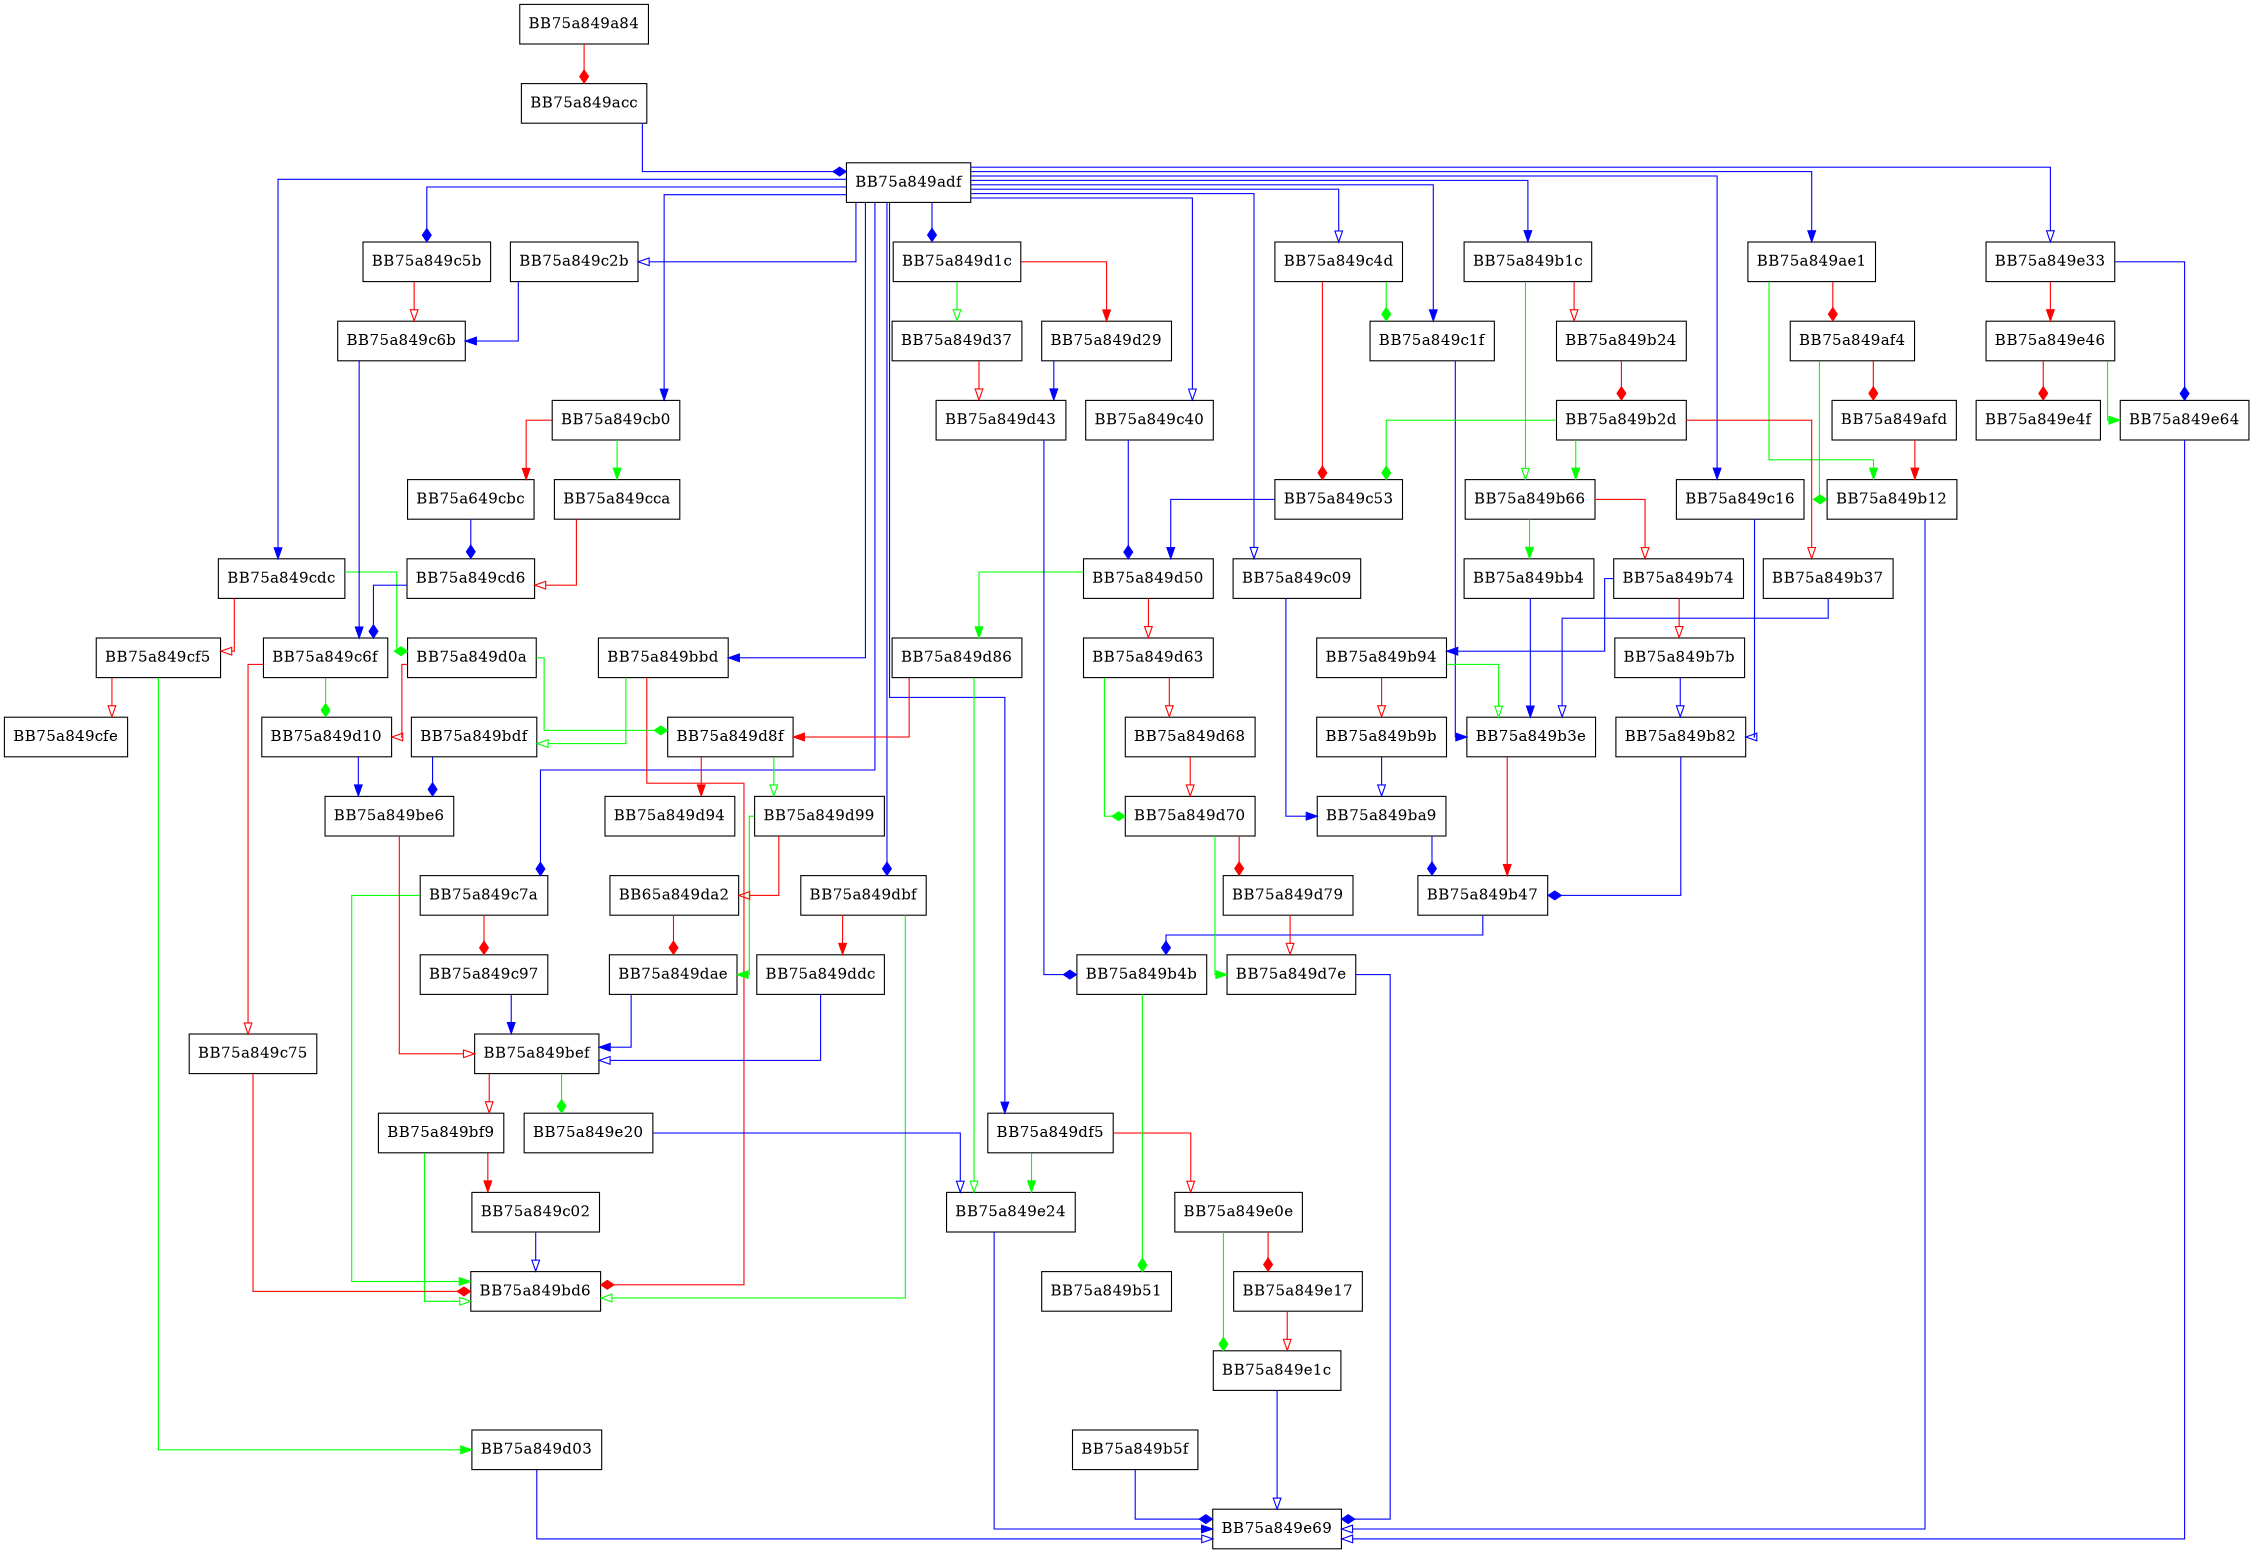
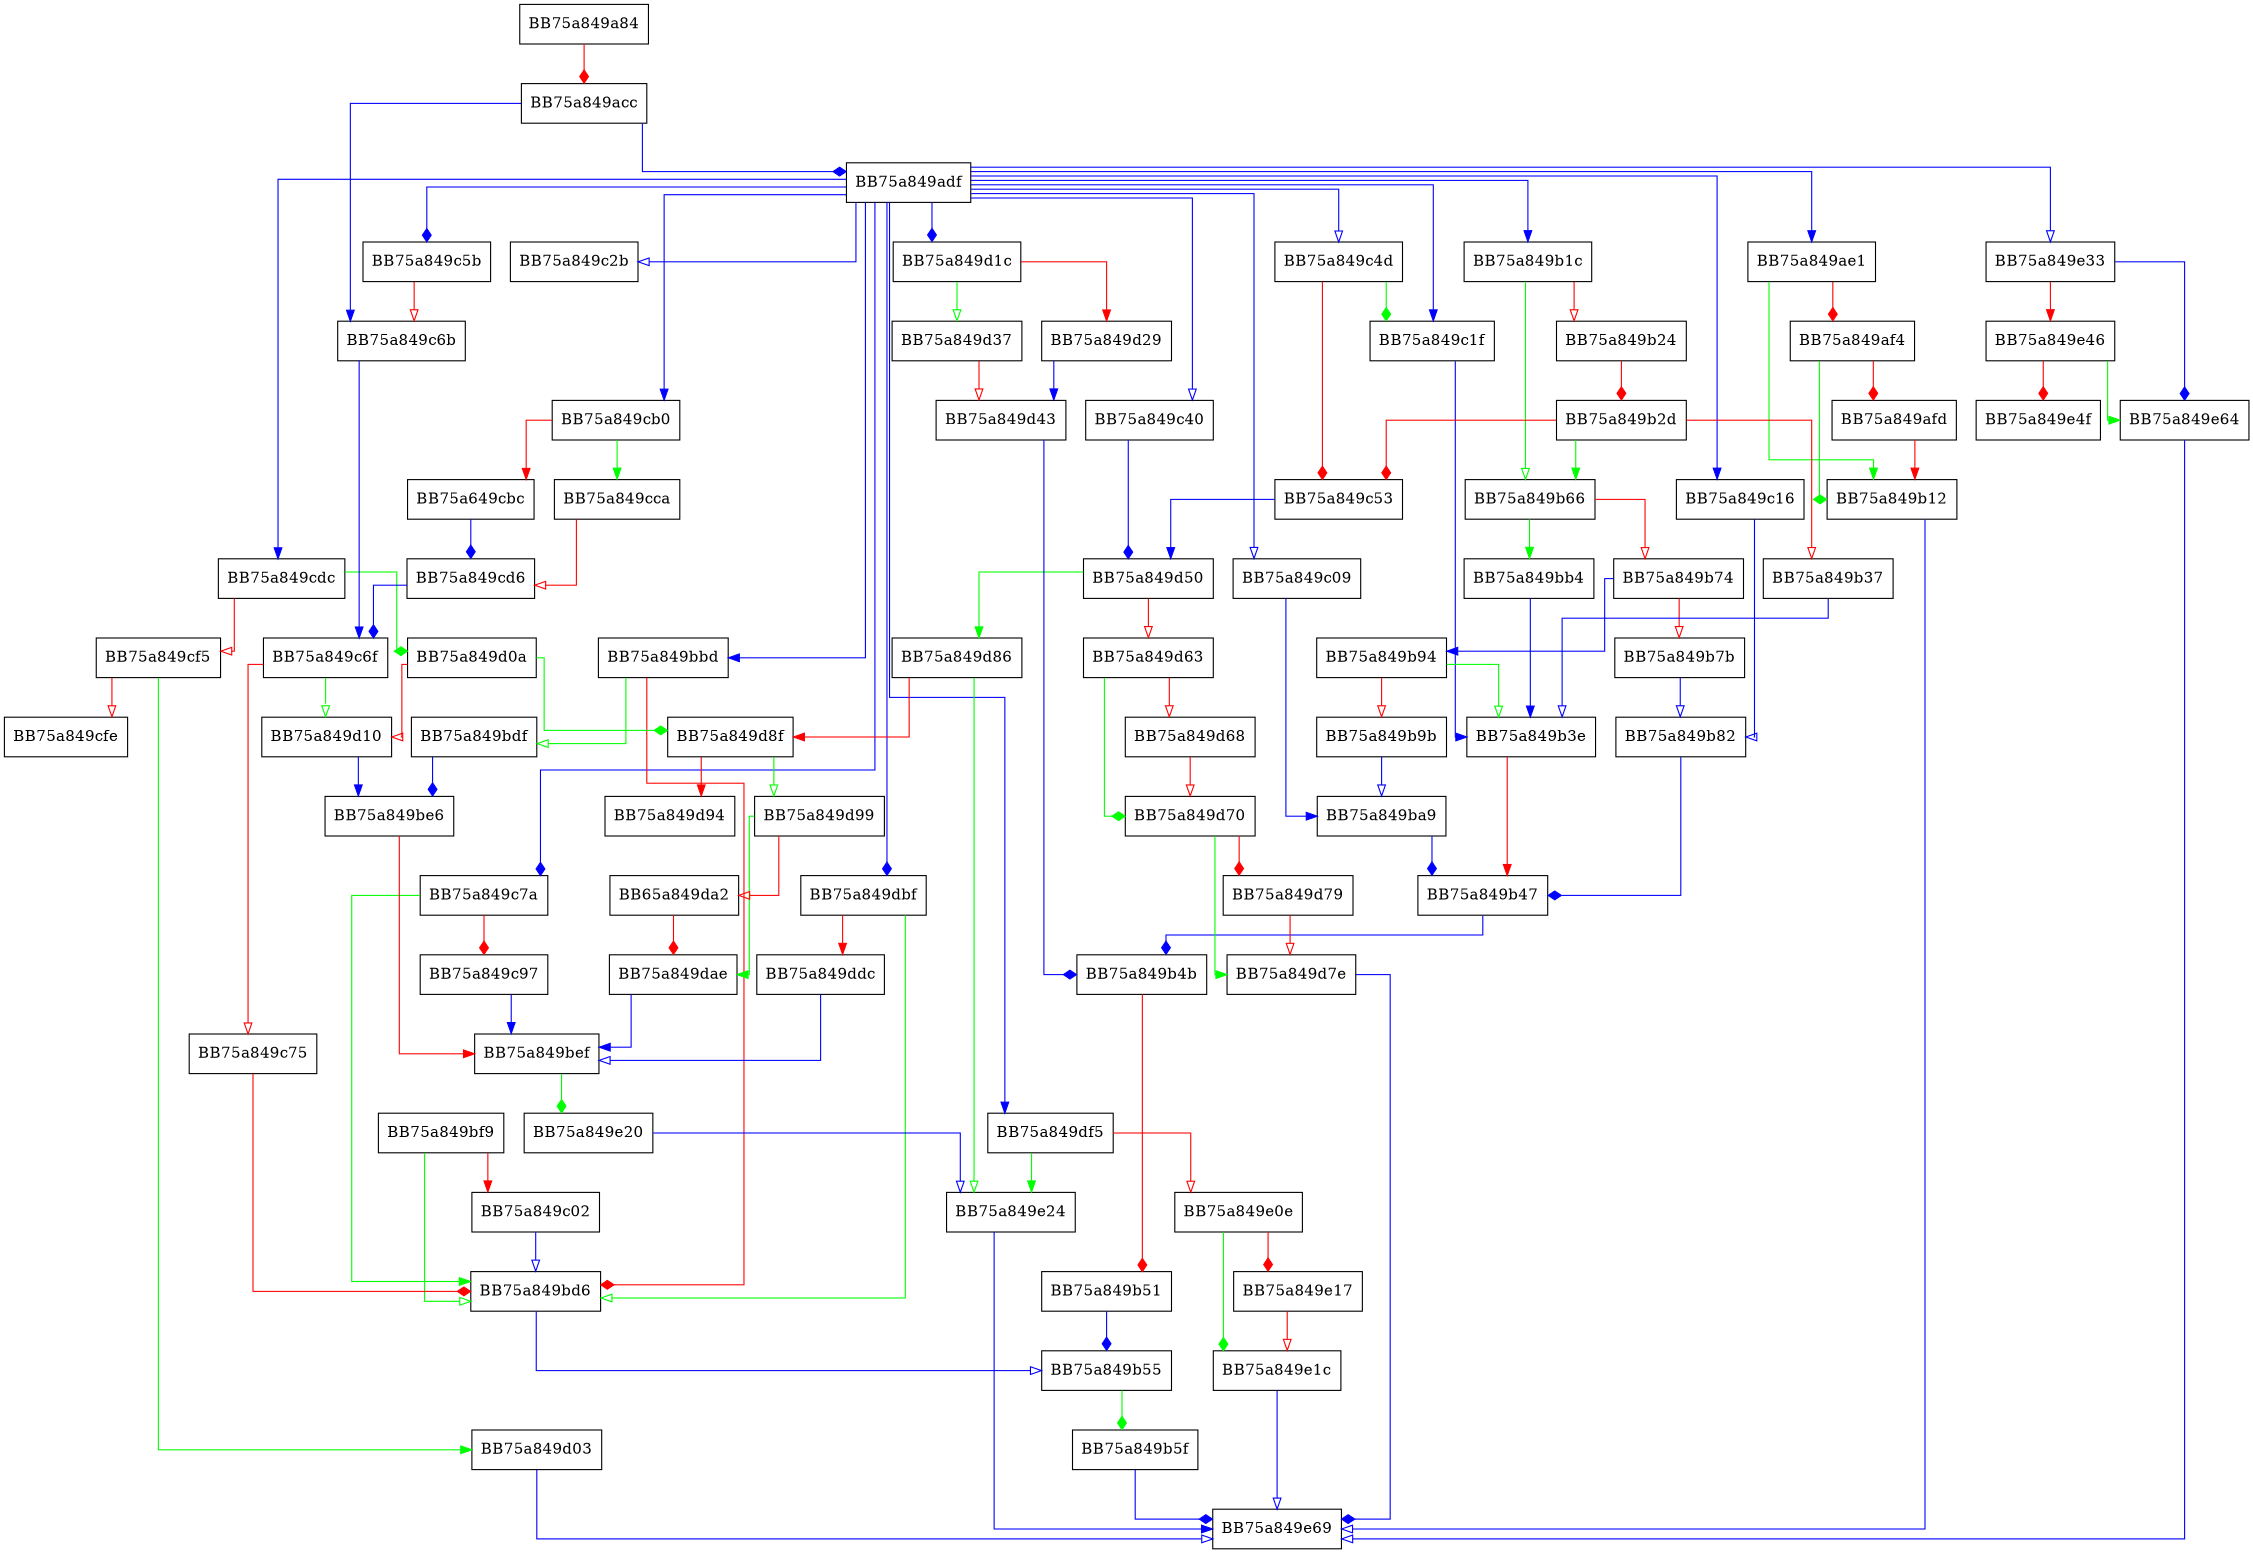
edge "BB75a849c2b" -> "BB75a849c6b": now "BB75a849acc" -> "BB75a849c6b"
edge "BB75a849b2d" -> "BB75a849c53": color green -> red
edge "BB75a849c6f" -> "BB75a849d10": arrowhead diamond -> onormal
edge "BB75a849be6" -> "BB75a849bef": arrowhead onormal -> normal
edge "BB75a849bef" -> "BB75a849bf9": removed
edge "BB75a849b4b" -> "BB75a849b51": color green -> red
node "BB75a849b55": added
